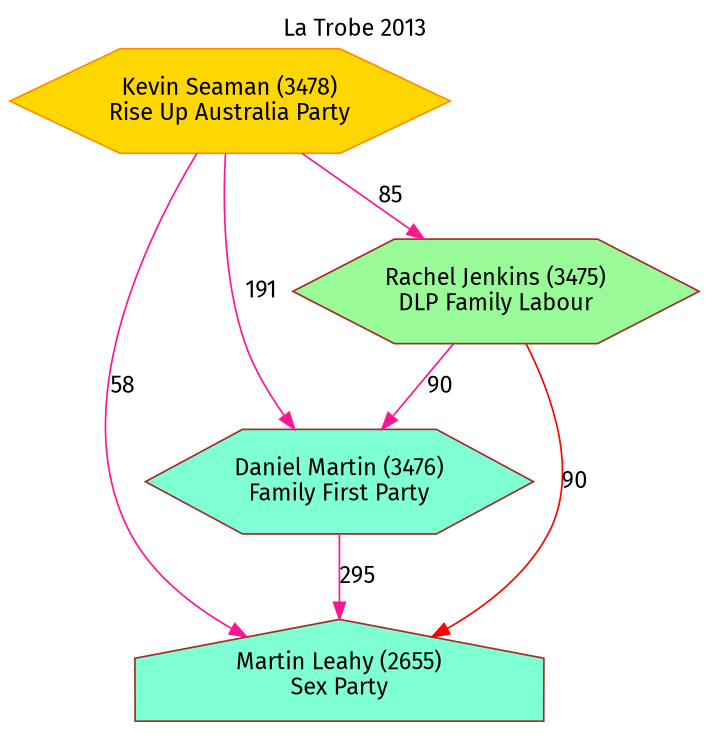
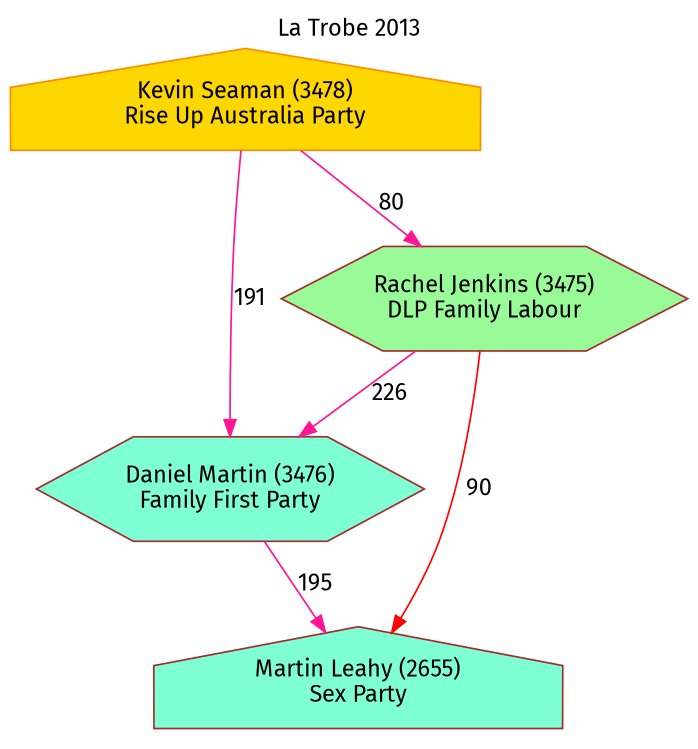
node "Kevin Seaman (3478) Rise Up Australia Party": shape hexagon -> house
edge "Kevin Seaman (3478) Rise Up Australia Party" -> "Rachel Jenkins (3475) DLP Family Labour": label "85" -> "80"
edge "Rachel Jenkins (3475) DLP Family Labour" -> "Daniel Martin (3476) Family First Party": label "90" -> "226"
edge "Kevin Seaman (3478) Rise Up Australia Party" -> "Martin Leahy (2655) Sex Party": removed, label "58"
edge "Daniel Martin (3476) Family First Party" -> "Martin Leahy (2655) Sex Party": label "295" -> "195"
